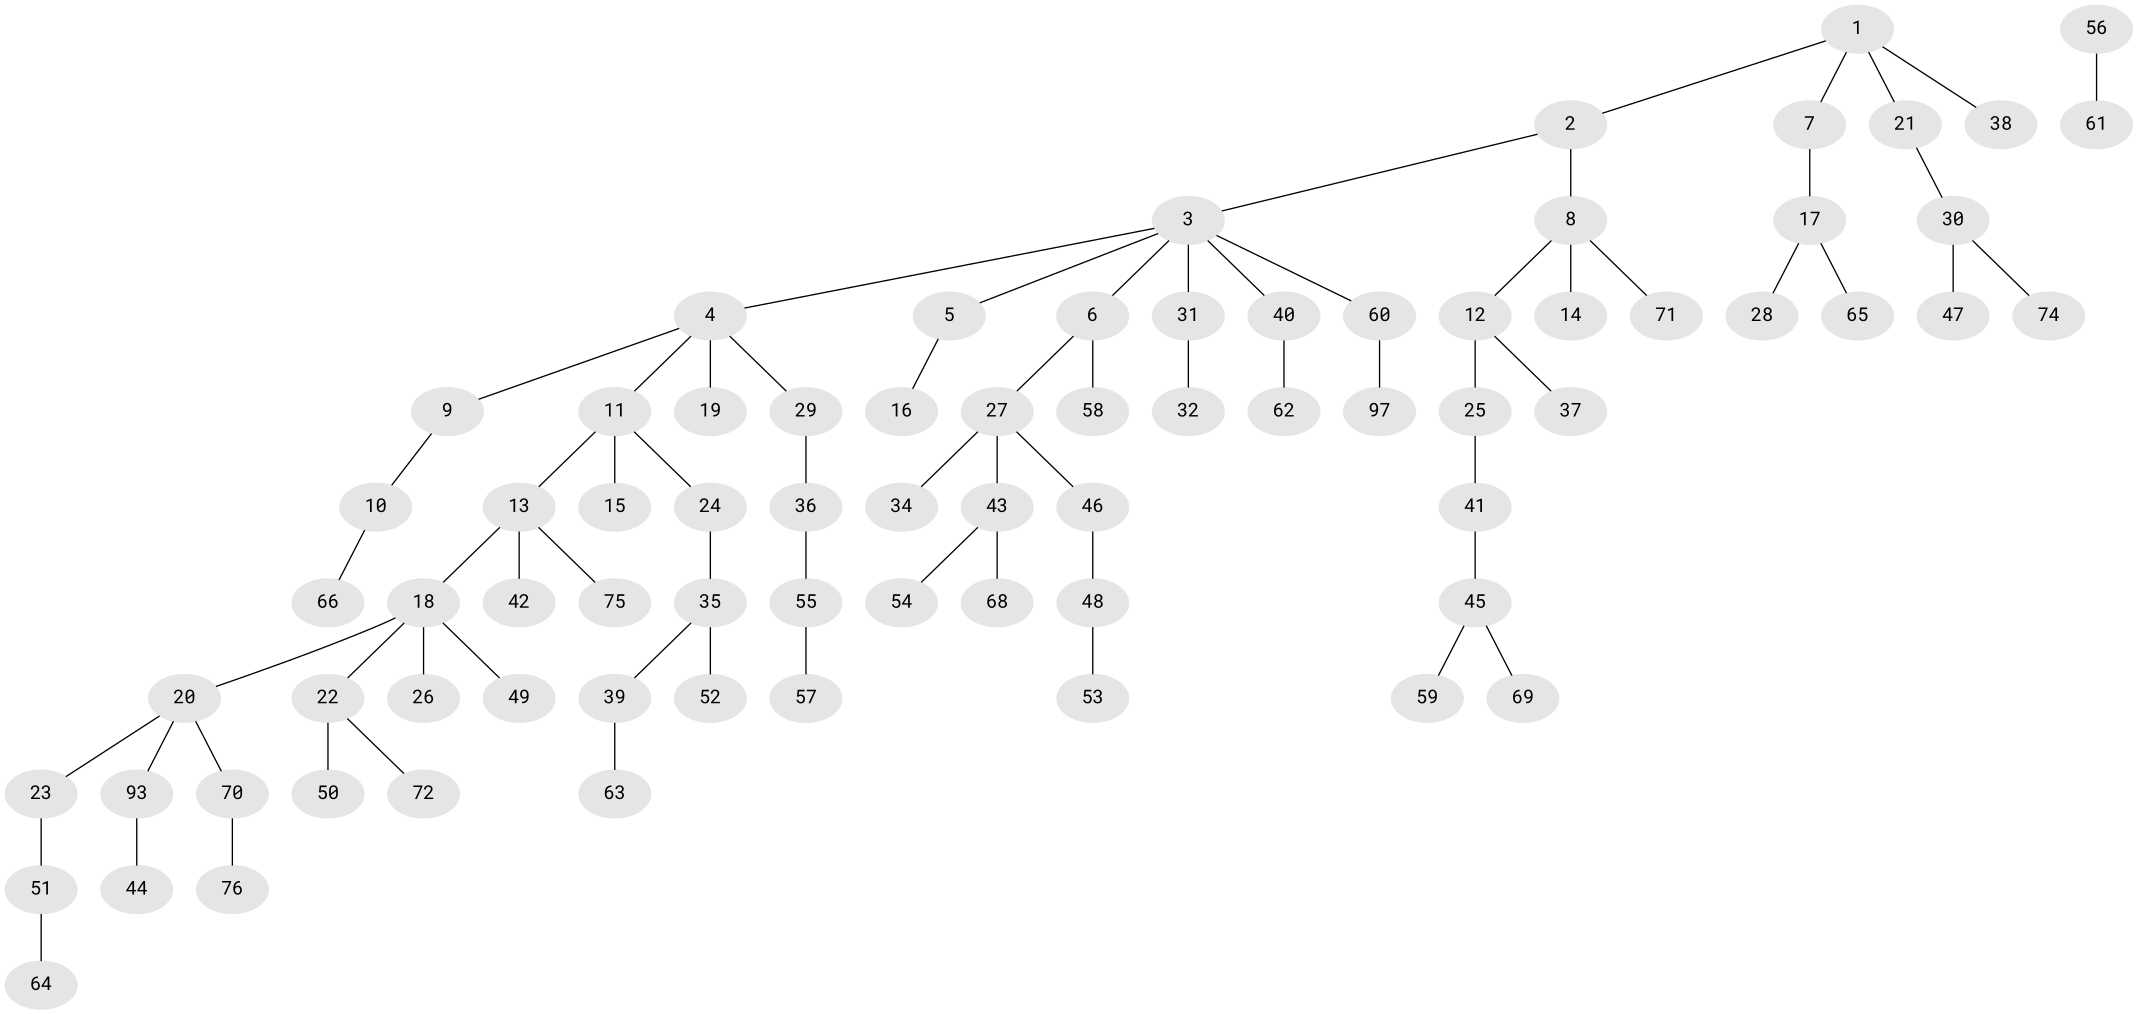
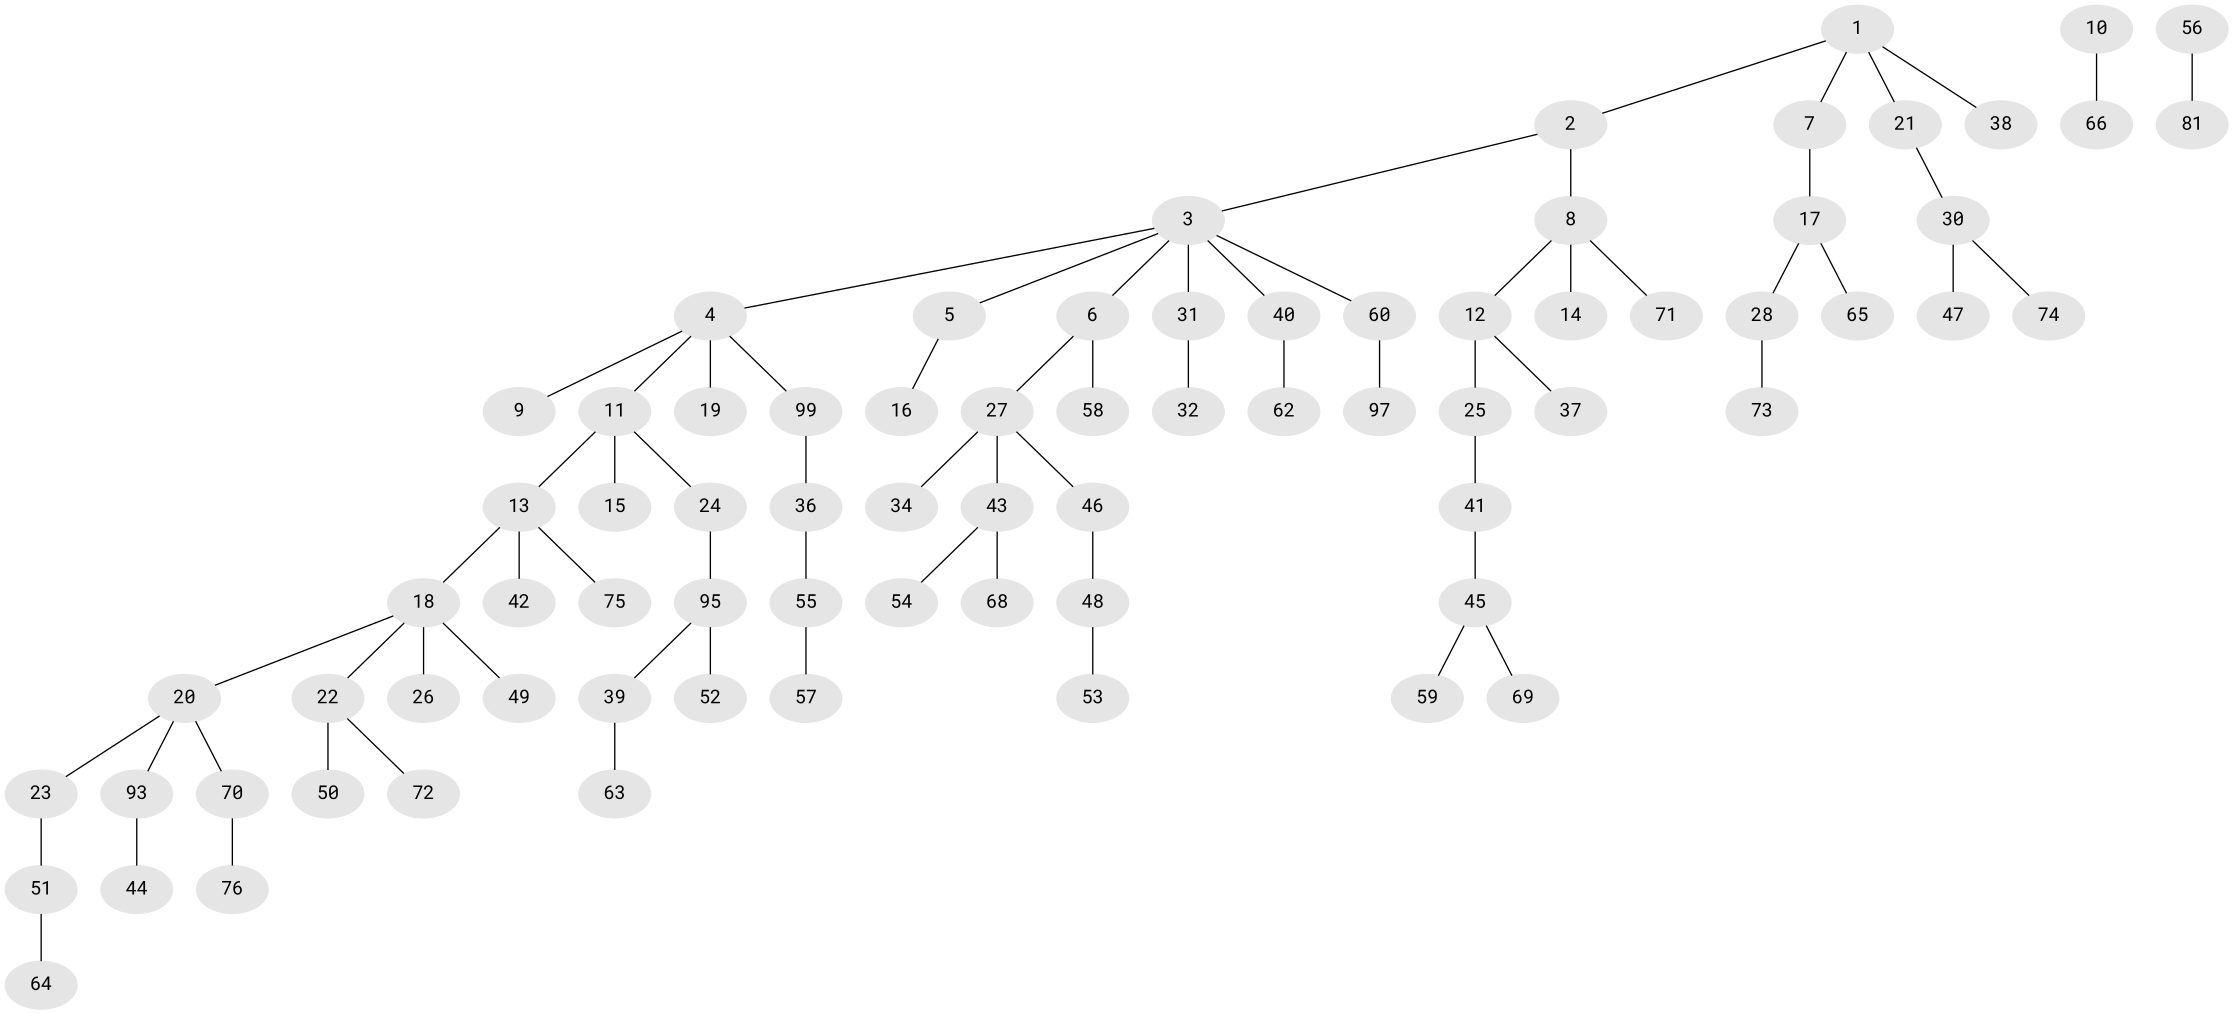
node "61": label "61" -> "81"
node "29": label "29" -> "99"
node "73": added
edge "9" -- "10": removed
node "35": label "35" -> "95"
